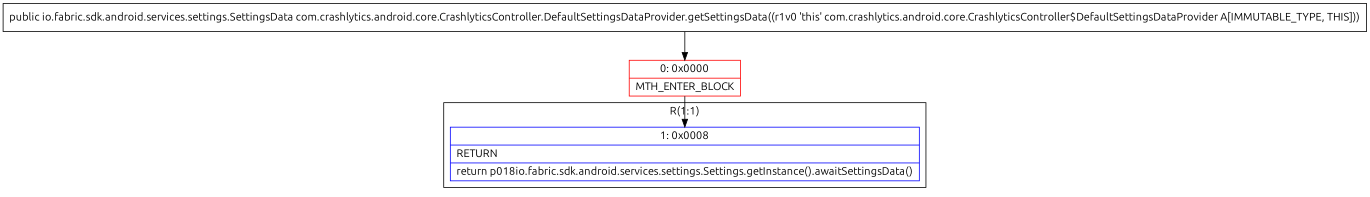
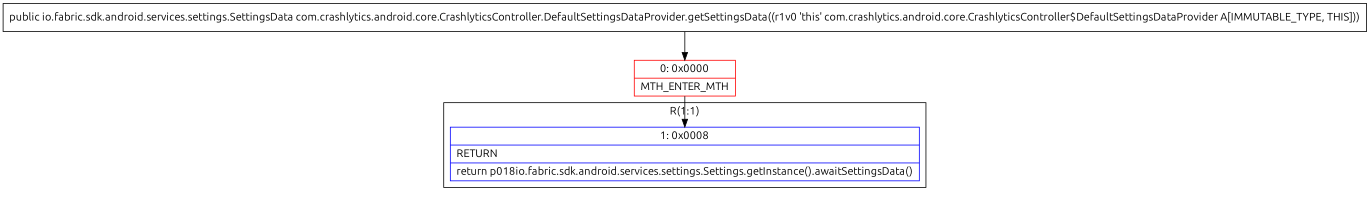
node "0: 0x0000": text "MTH_ENTER_BLOCK" -> "MTH_ENTER_MTH"
